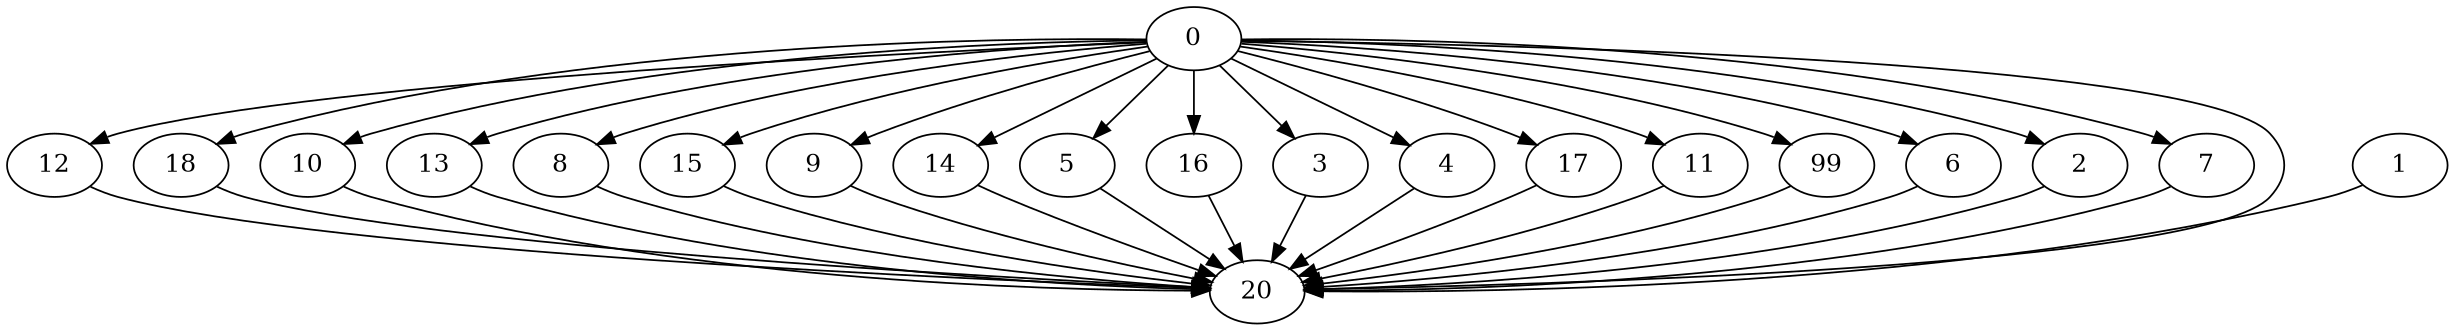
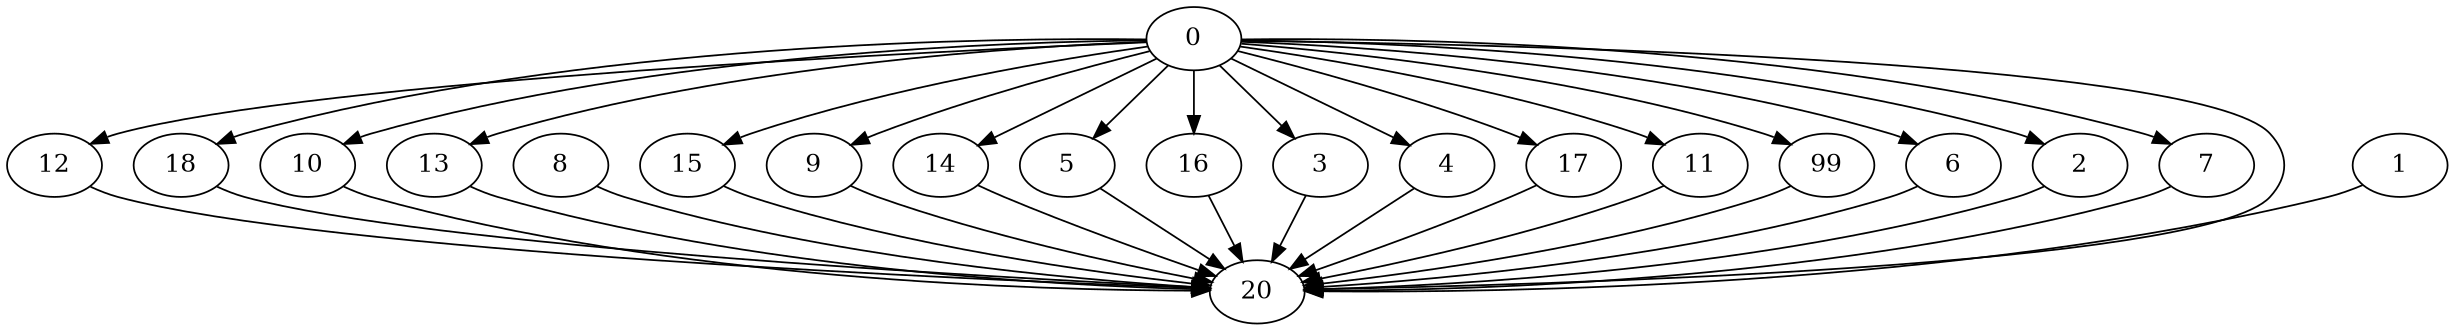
edge "0" -> "8": removed
